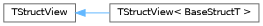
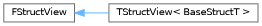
node "TStructView": label "TStructView" -> "FStructView"
